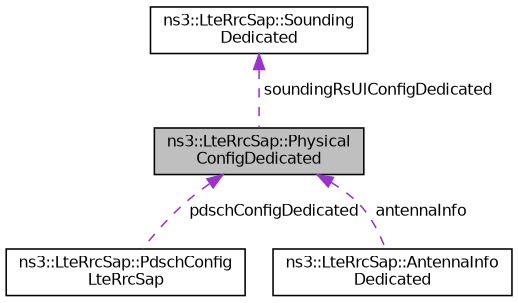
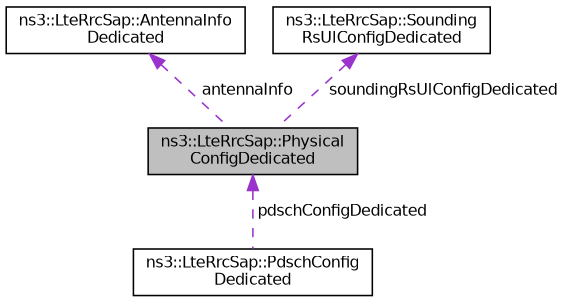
node "ns3::LteRrcSap::Sounding Dedicated": label "ns3::LteRrcSap::Sounding Dedicated" -> "ns3::LteRrcSap::Sounding RsUlConfigDedicated"
edge "ns3::LteRrcSap::AntennaInfo Dedicated" -> "ns3::LteRrcSap::Physical ConfigDedicated": reversed
node "ns3::LteRrcSap::PdschConfig LteRrcSap": label "ns3::LteRrcSap::PdschConfig LteRrcSap" -> "ns3::LteRrcSap::PdschConfig Dedicated"
